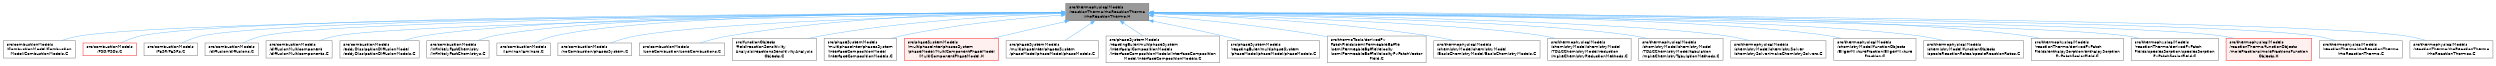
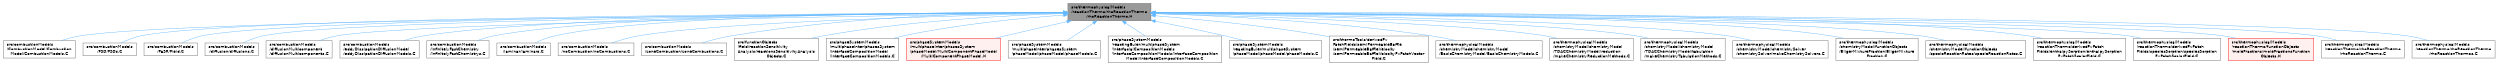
node "src/combustionModels /FSD/FSDs.C": color red -> grey40
node "src/combustionModels /PaSR/PaSRs.C": label "src/combustionModels /PaSR/PaSRs.C" -> "src/combustionModels /PaSR/Field.C"
node "src/combustionModels /noCombustion/phasesSystem.C": label "src/combustionModels /noCombustion/phasesSystem.C" -> "src/combustionModels /noCombustion/noCombustions.C"
